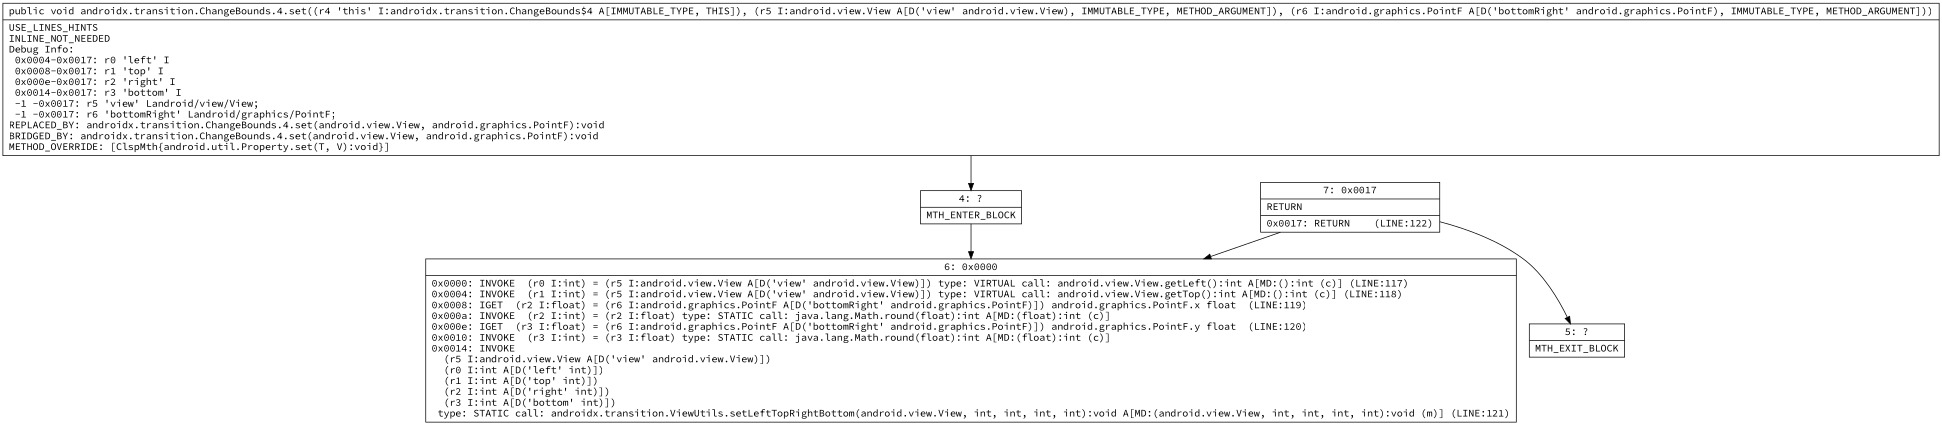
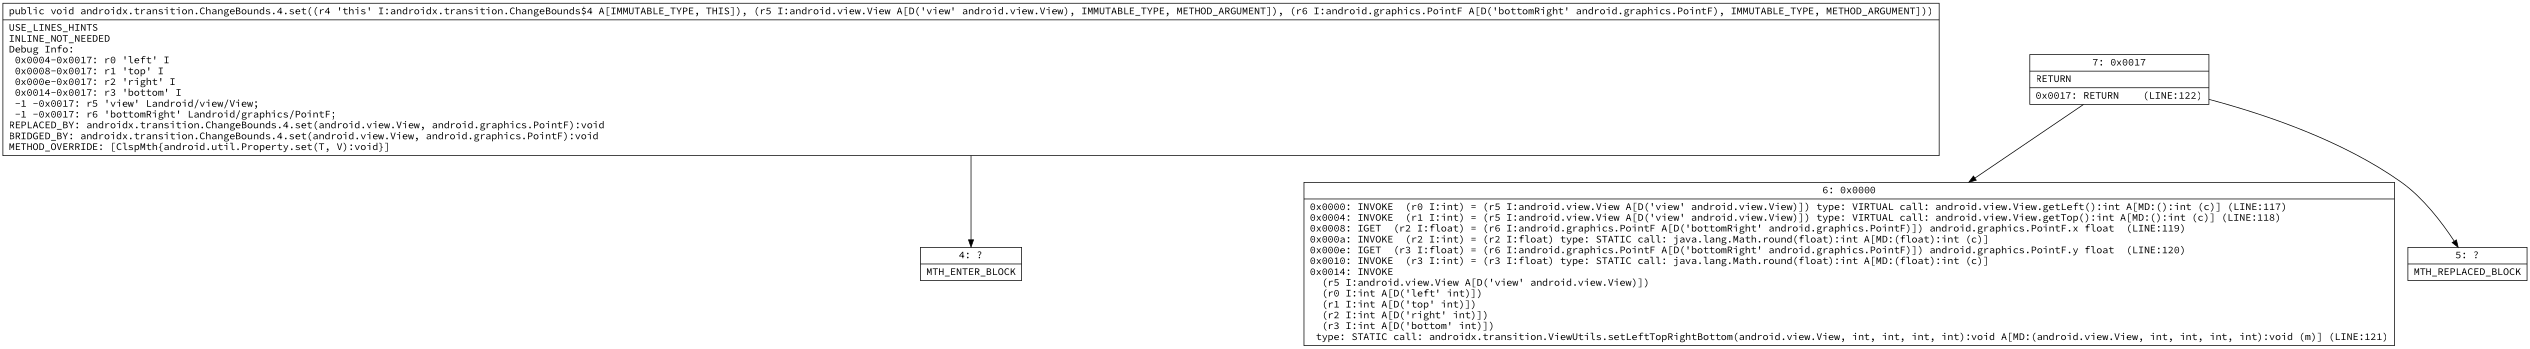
edge "4: ?" -> "6: 0x0000": removed
node "5: ?": text "MTH_EXIT_BLOCK" -> "MTH_REPLACED_BLOCK"
